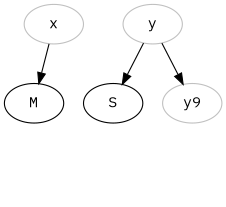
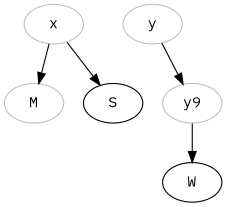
edge "y" -> "S": now "x" -> "S"
node "M": color black -> grey
node "W": added
